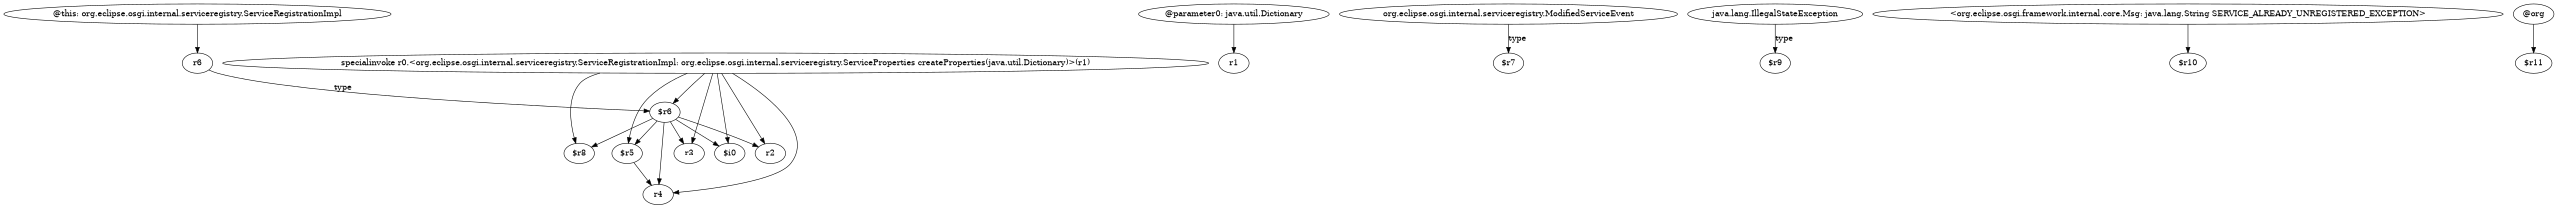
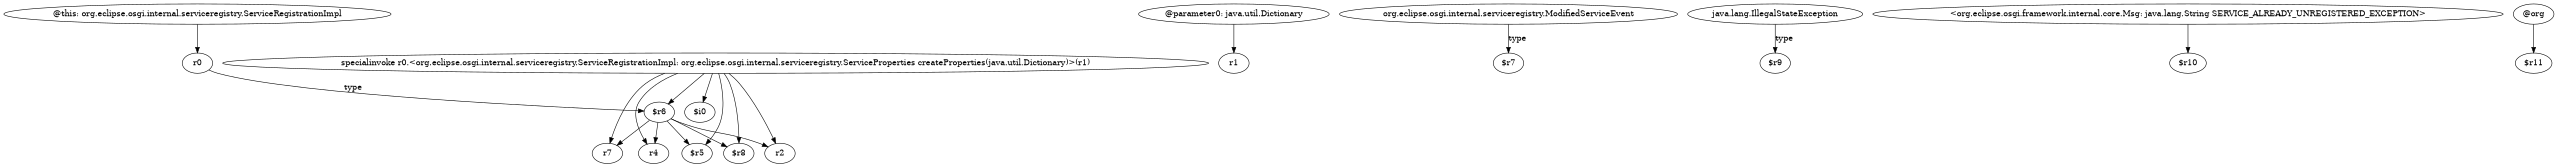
node "r6": label "r6" -> "r0"
edge "$r6" -> "$i0": removed
node "r3": label "r3" -> "r7"
edge "$r5" -> "r4": removed
